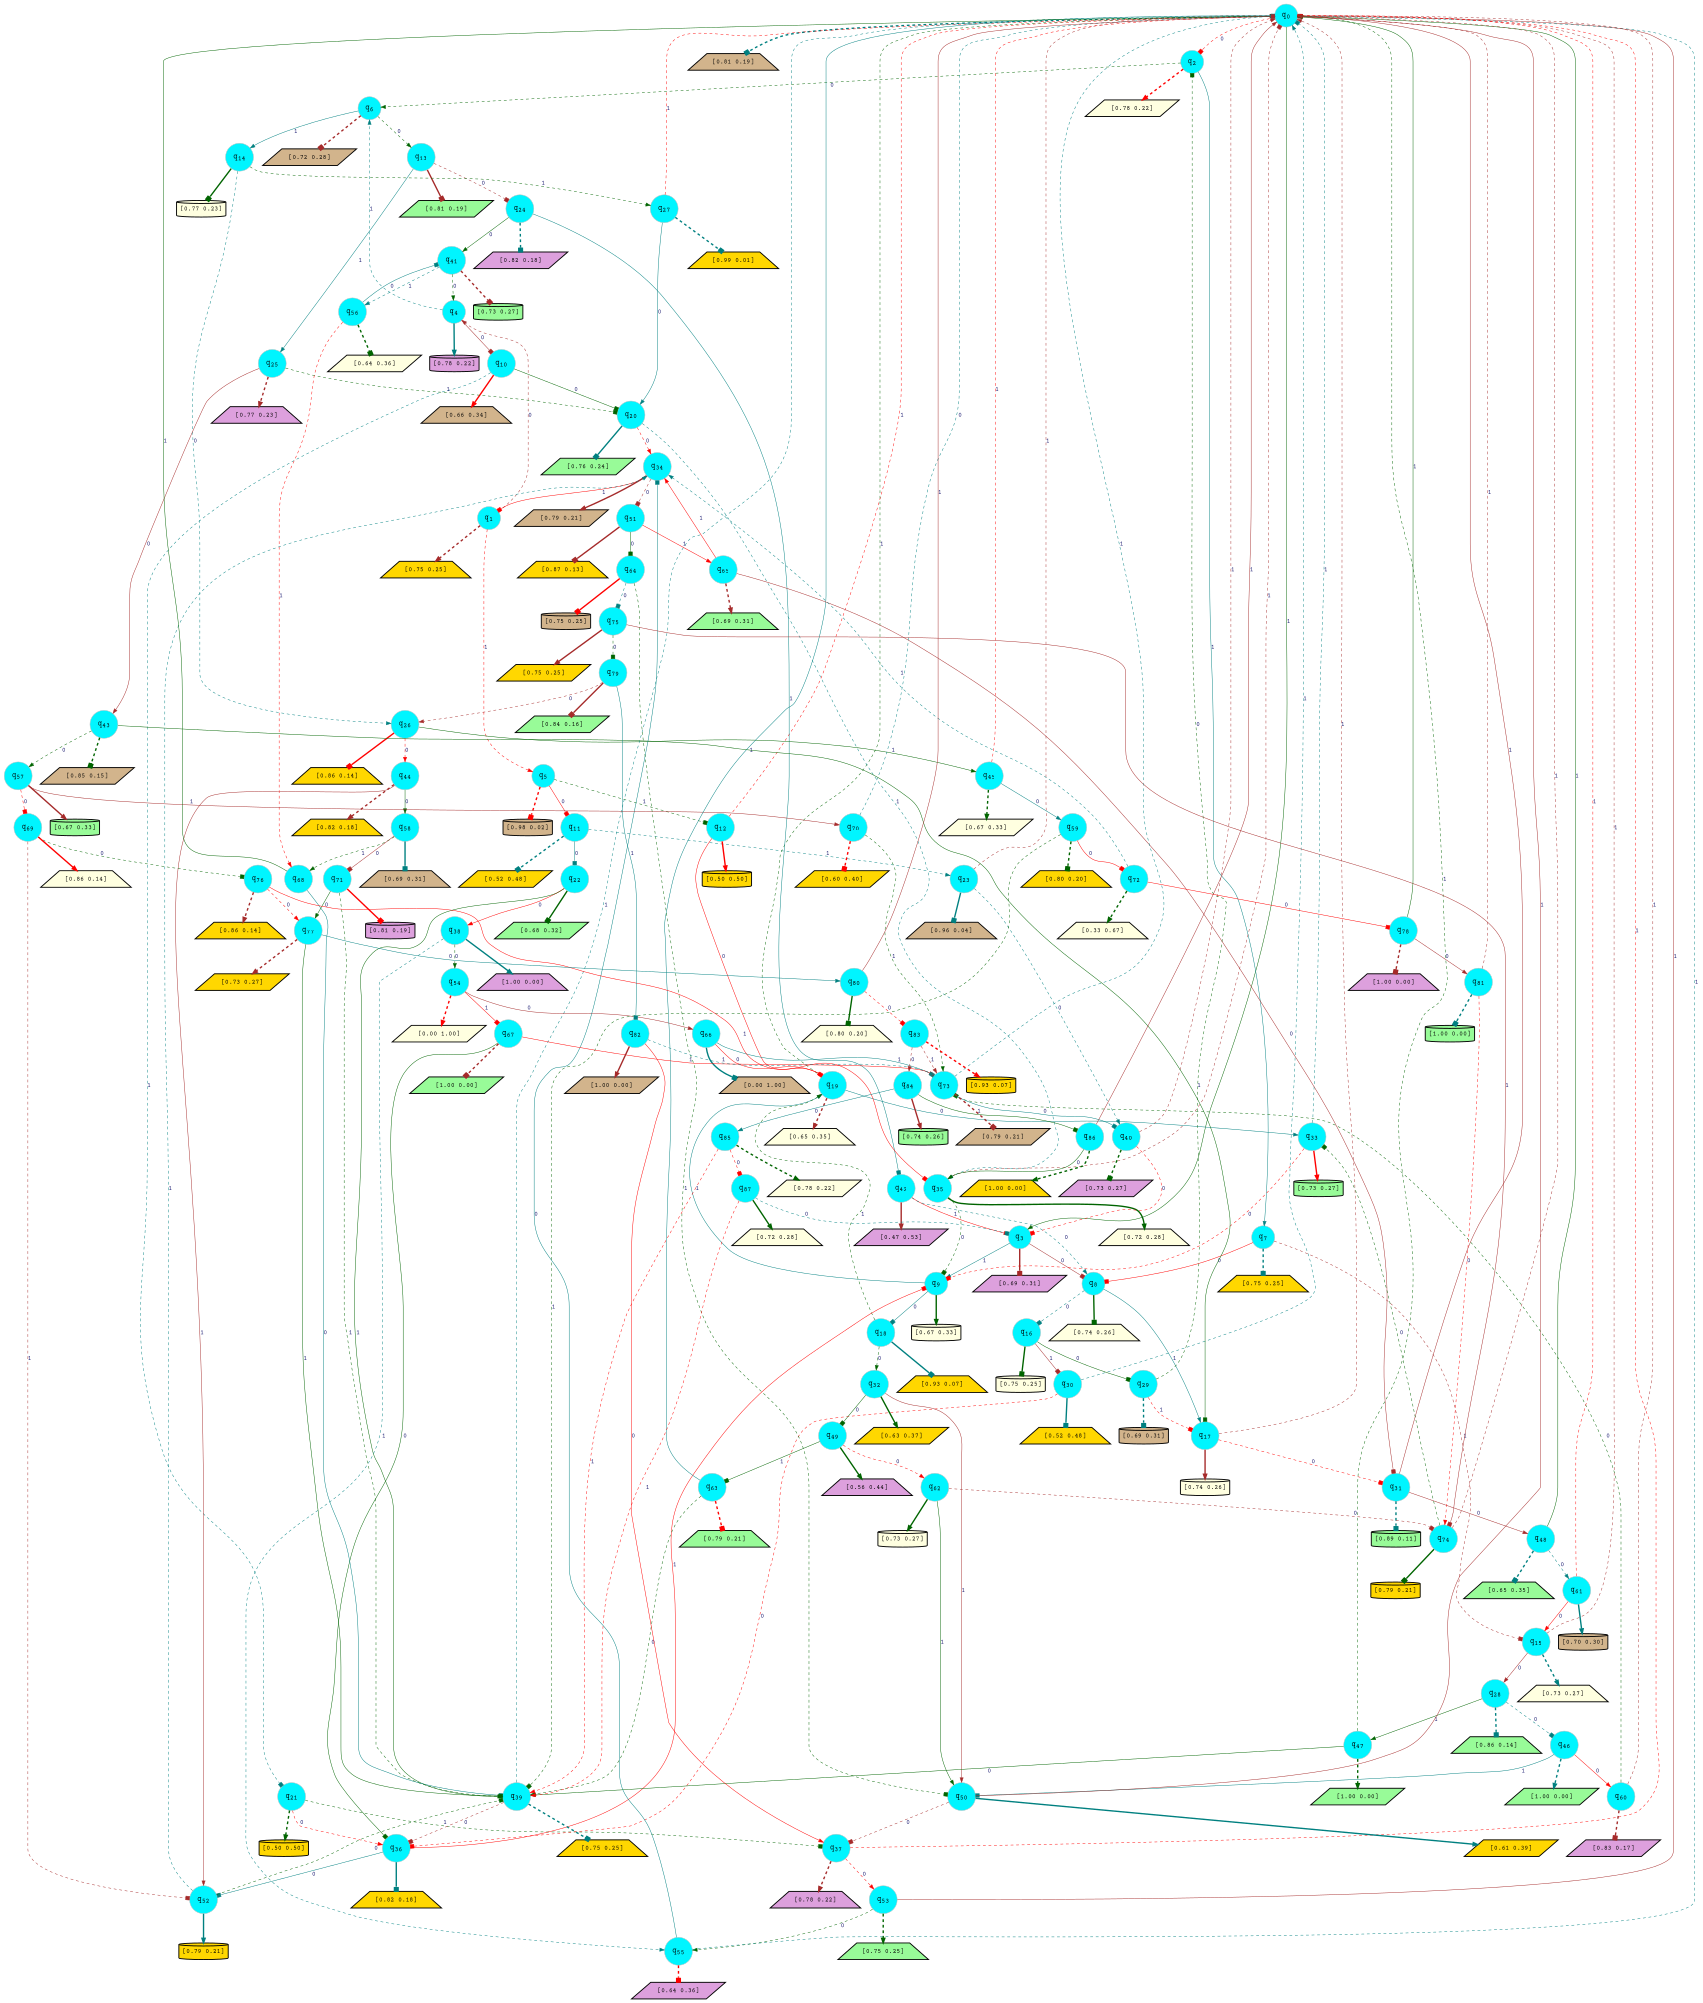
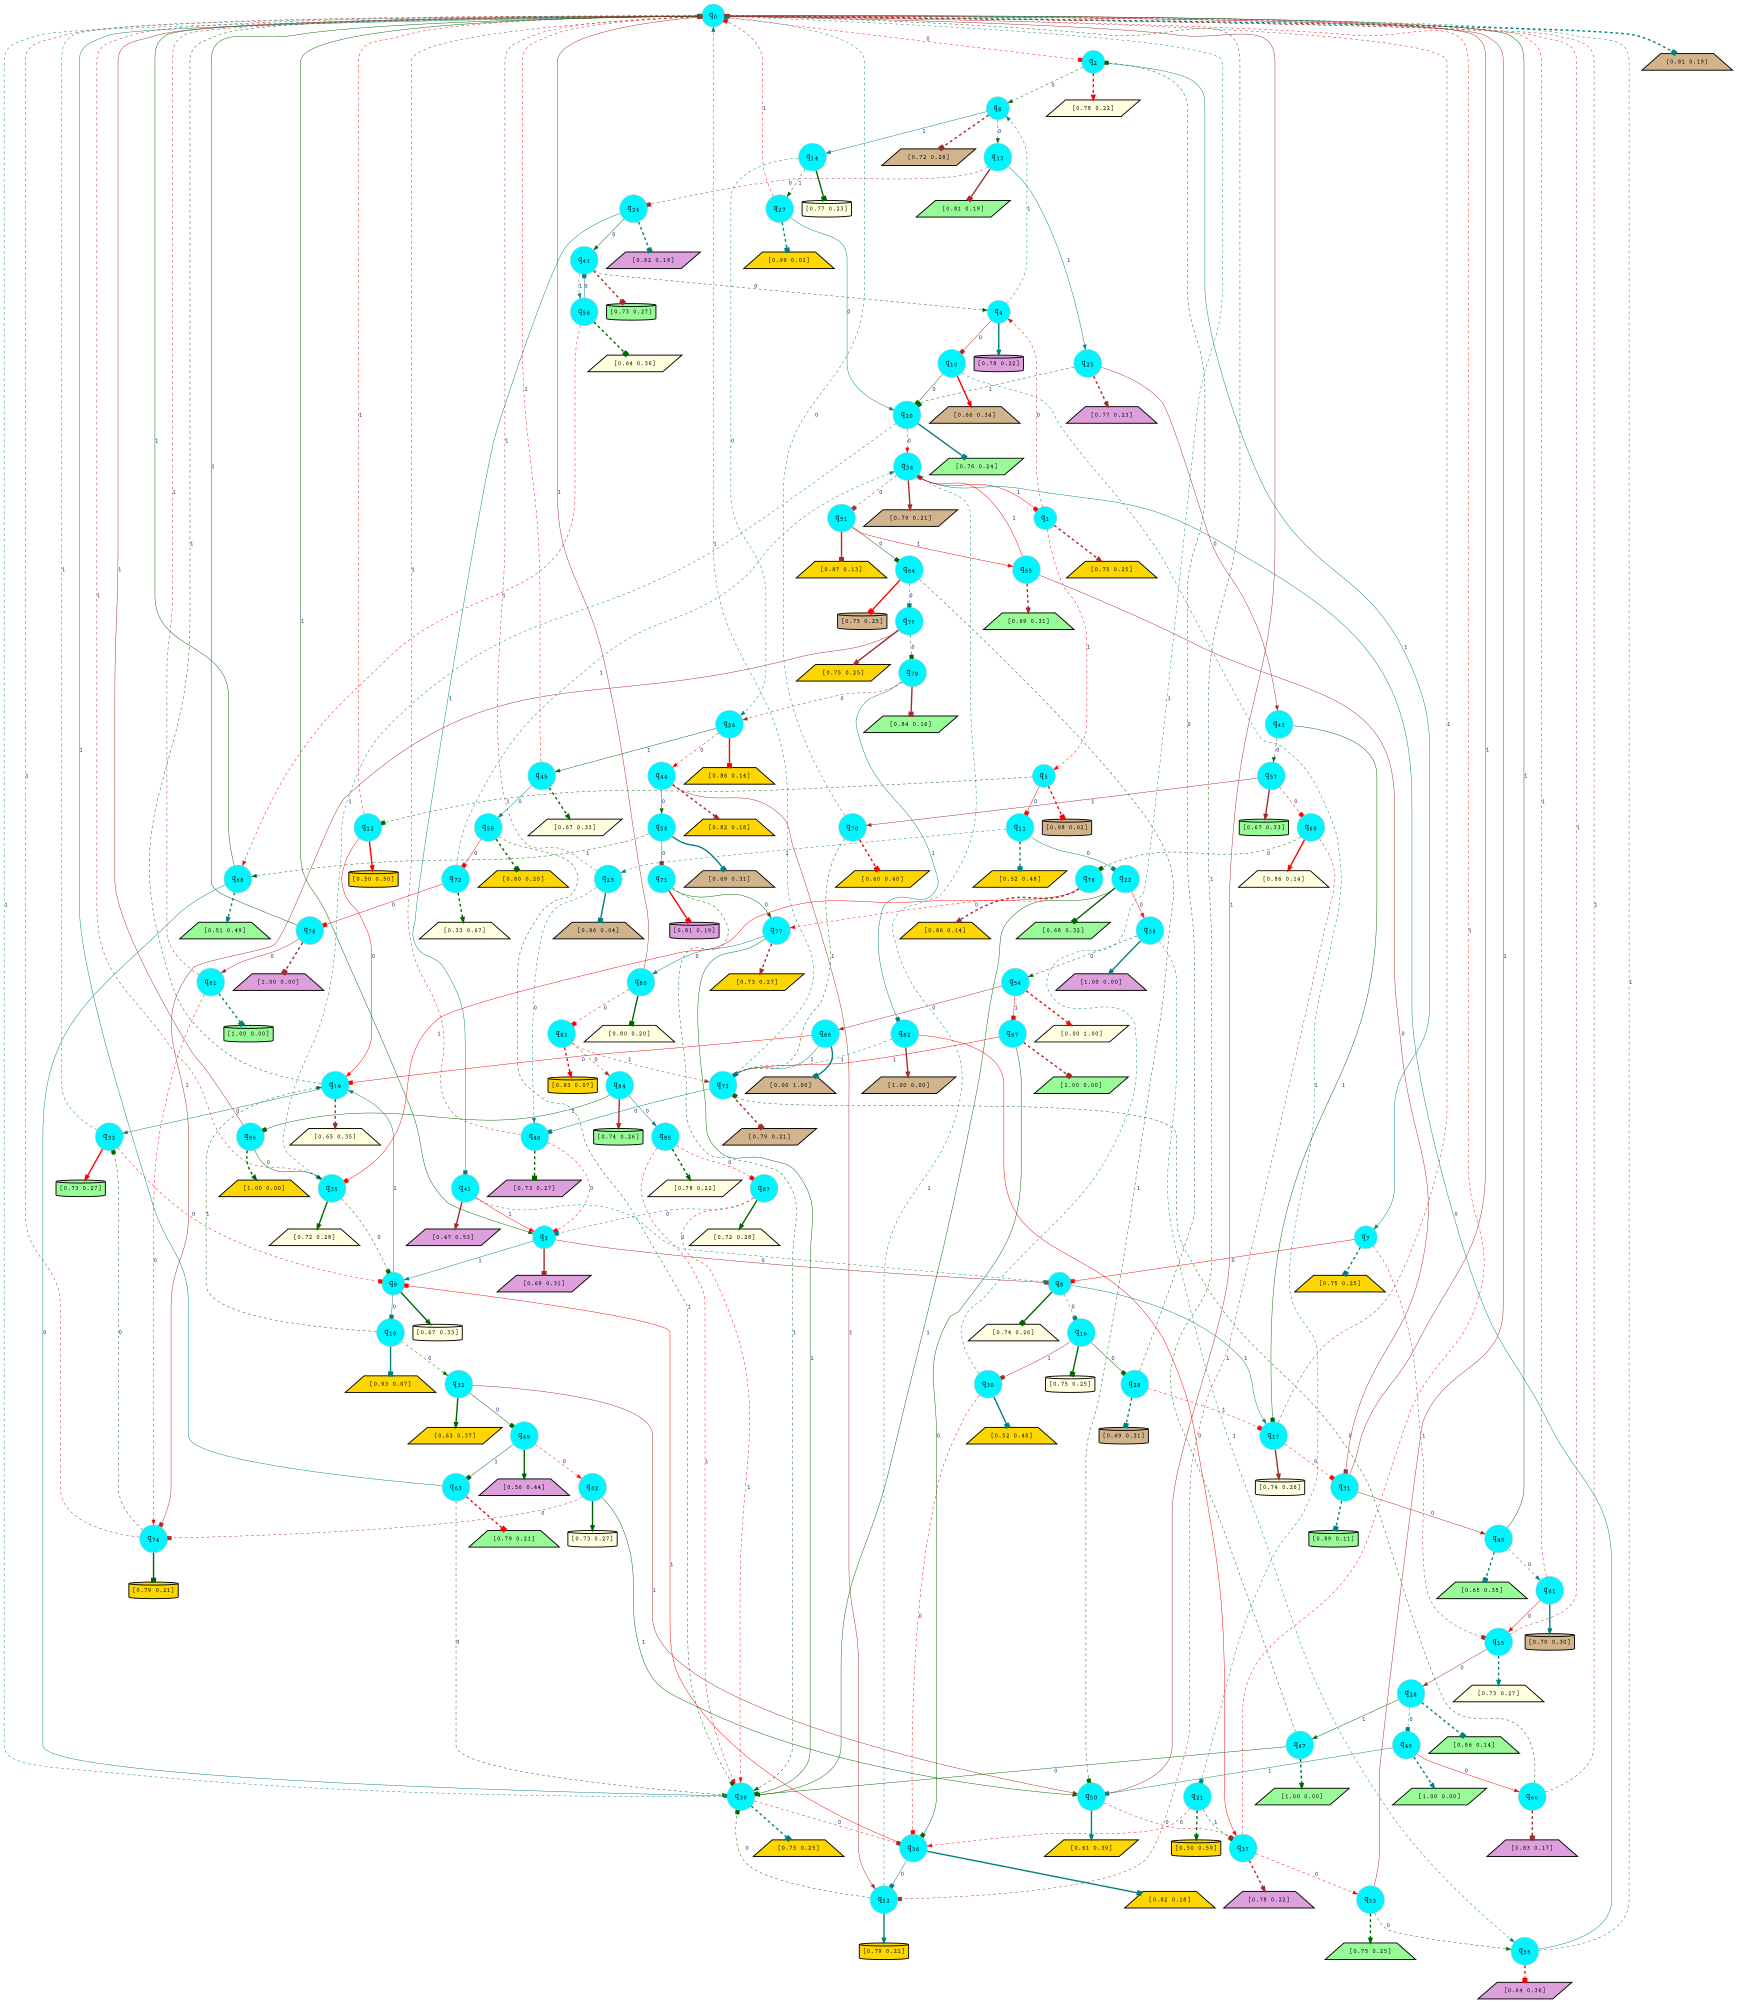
node "[0.85 0.15]": removed
node "[0.51 0.49]": added
node "[0.83 0.17]": shape parallelogram -> trapezium
